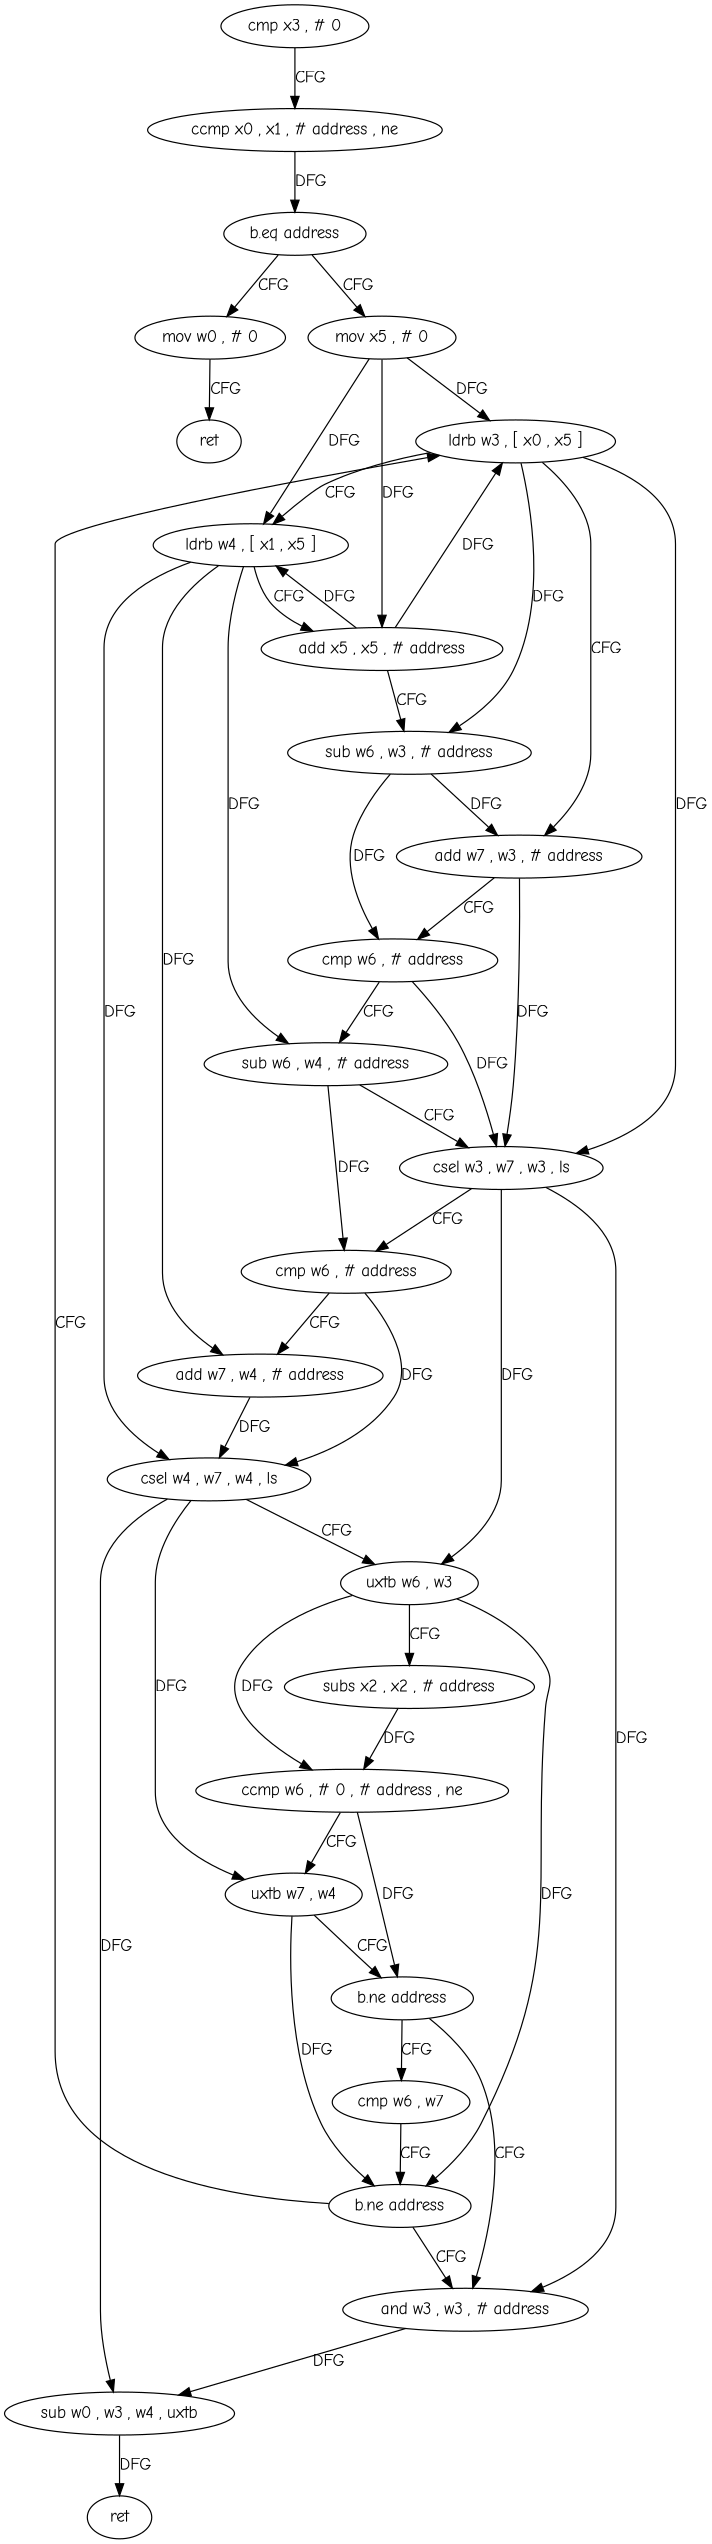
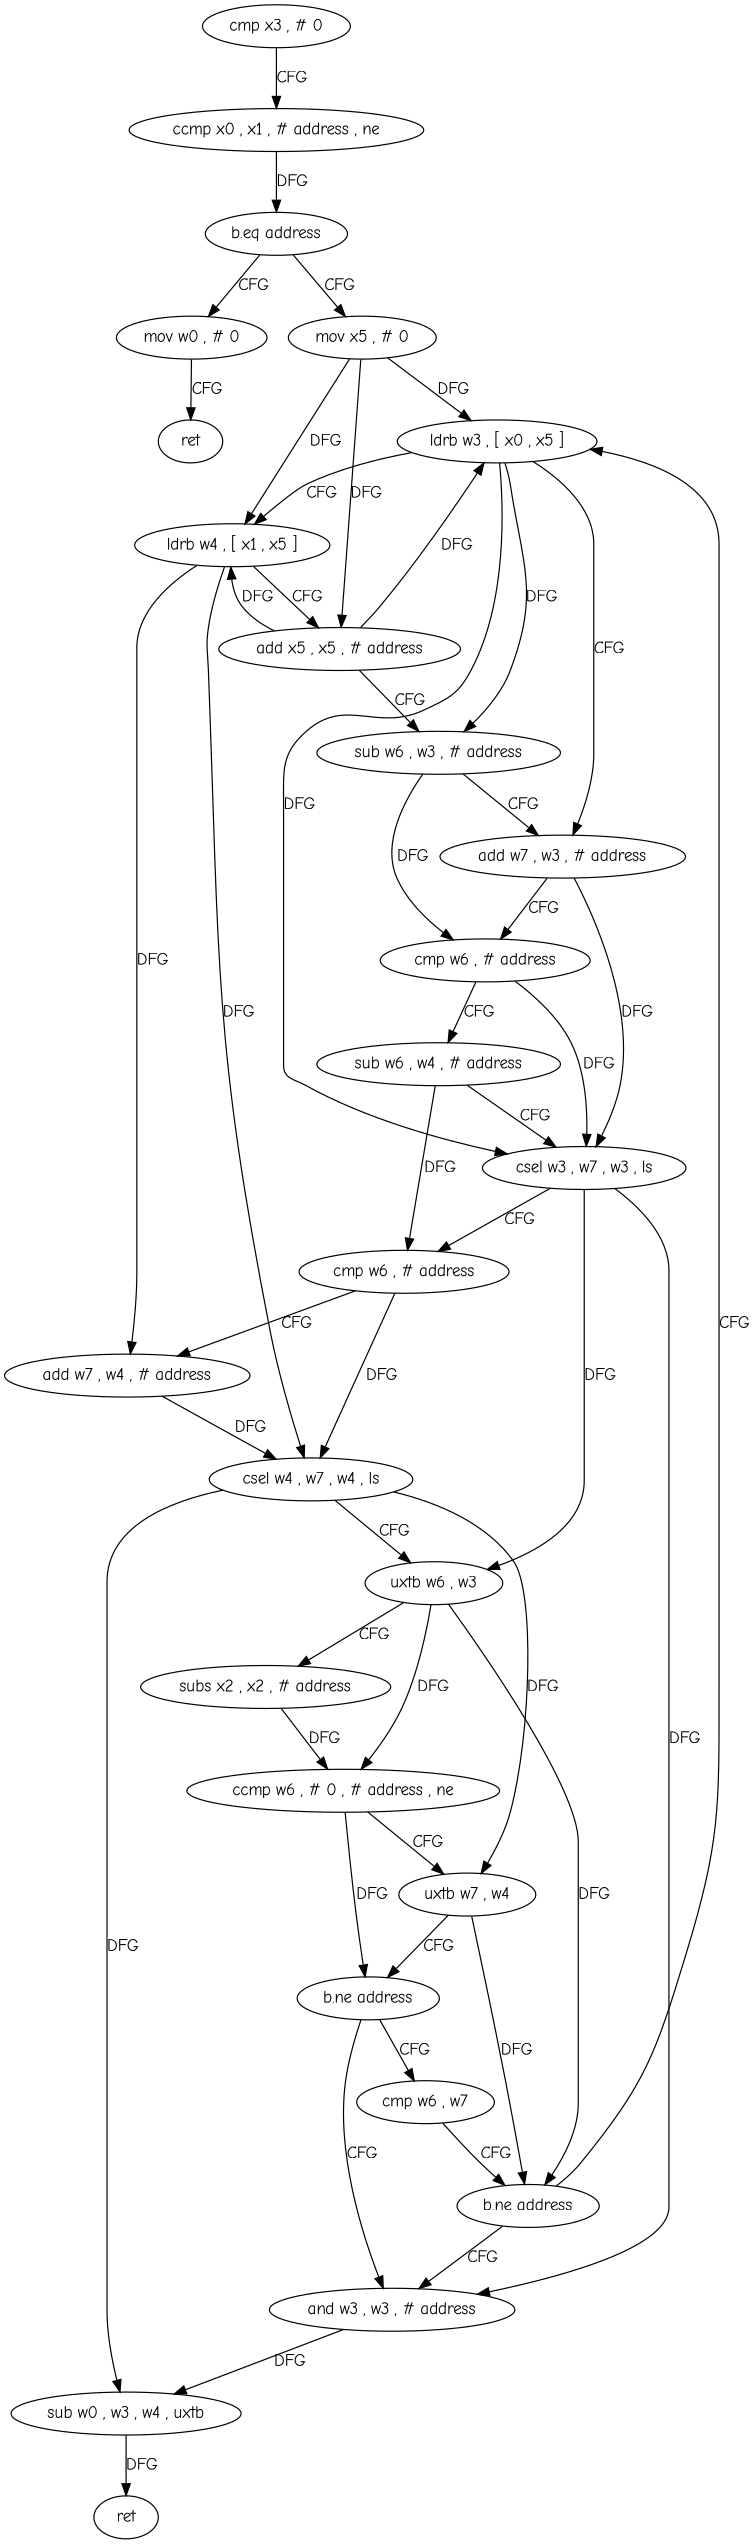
edge "sub w6 , w3 , # address" -> "add w7 , w3 , # address": label "DFG" -> "CFG"
edge "ldrb w4 , [ x1 , x5 ]" -> "sub w6 , w4 , # address": removed, label "DFG"
